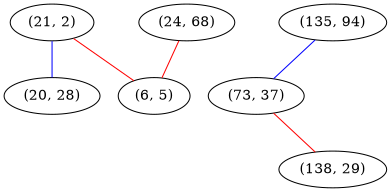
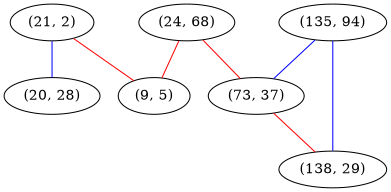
edge "(24, 68)" -- "(73, 37)": added
node "(6, 5)": label "(6, 5)" -> "(9, 5)"
edge "(135, 94)" -- "(138, 29)": added
